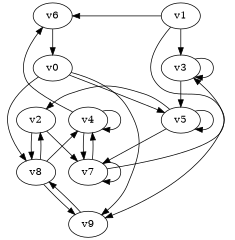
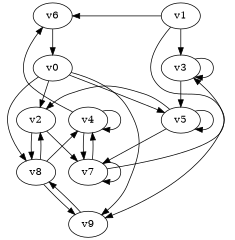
edge "v0" -> "v2": added
